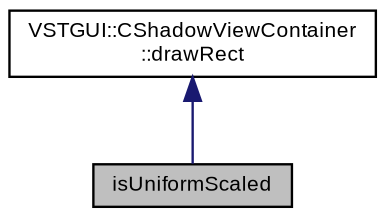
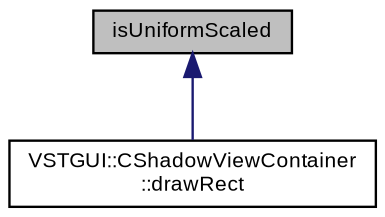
edge "isUniformScaled" -> "VSTGUI::CShadowViewContainer ::drawRect": reversed
